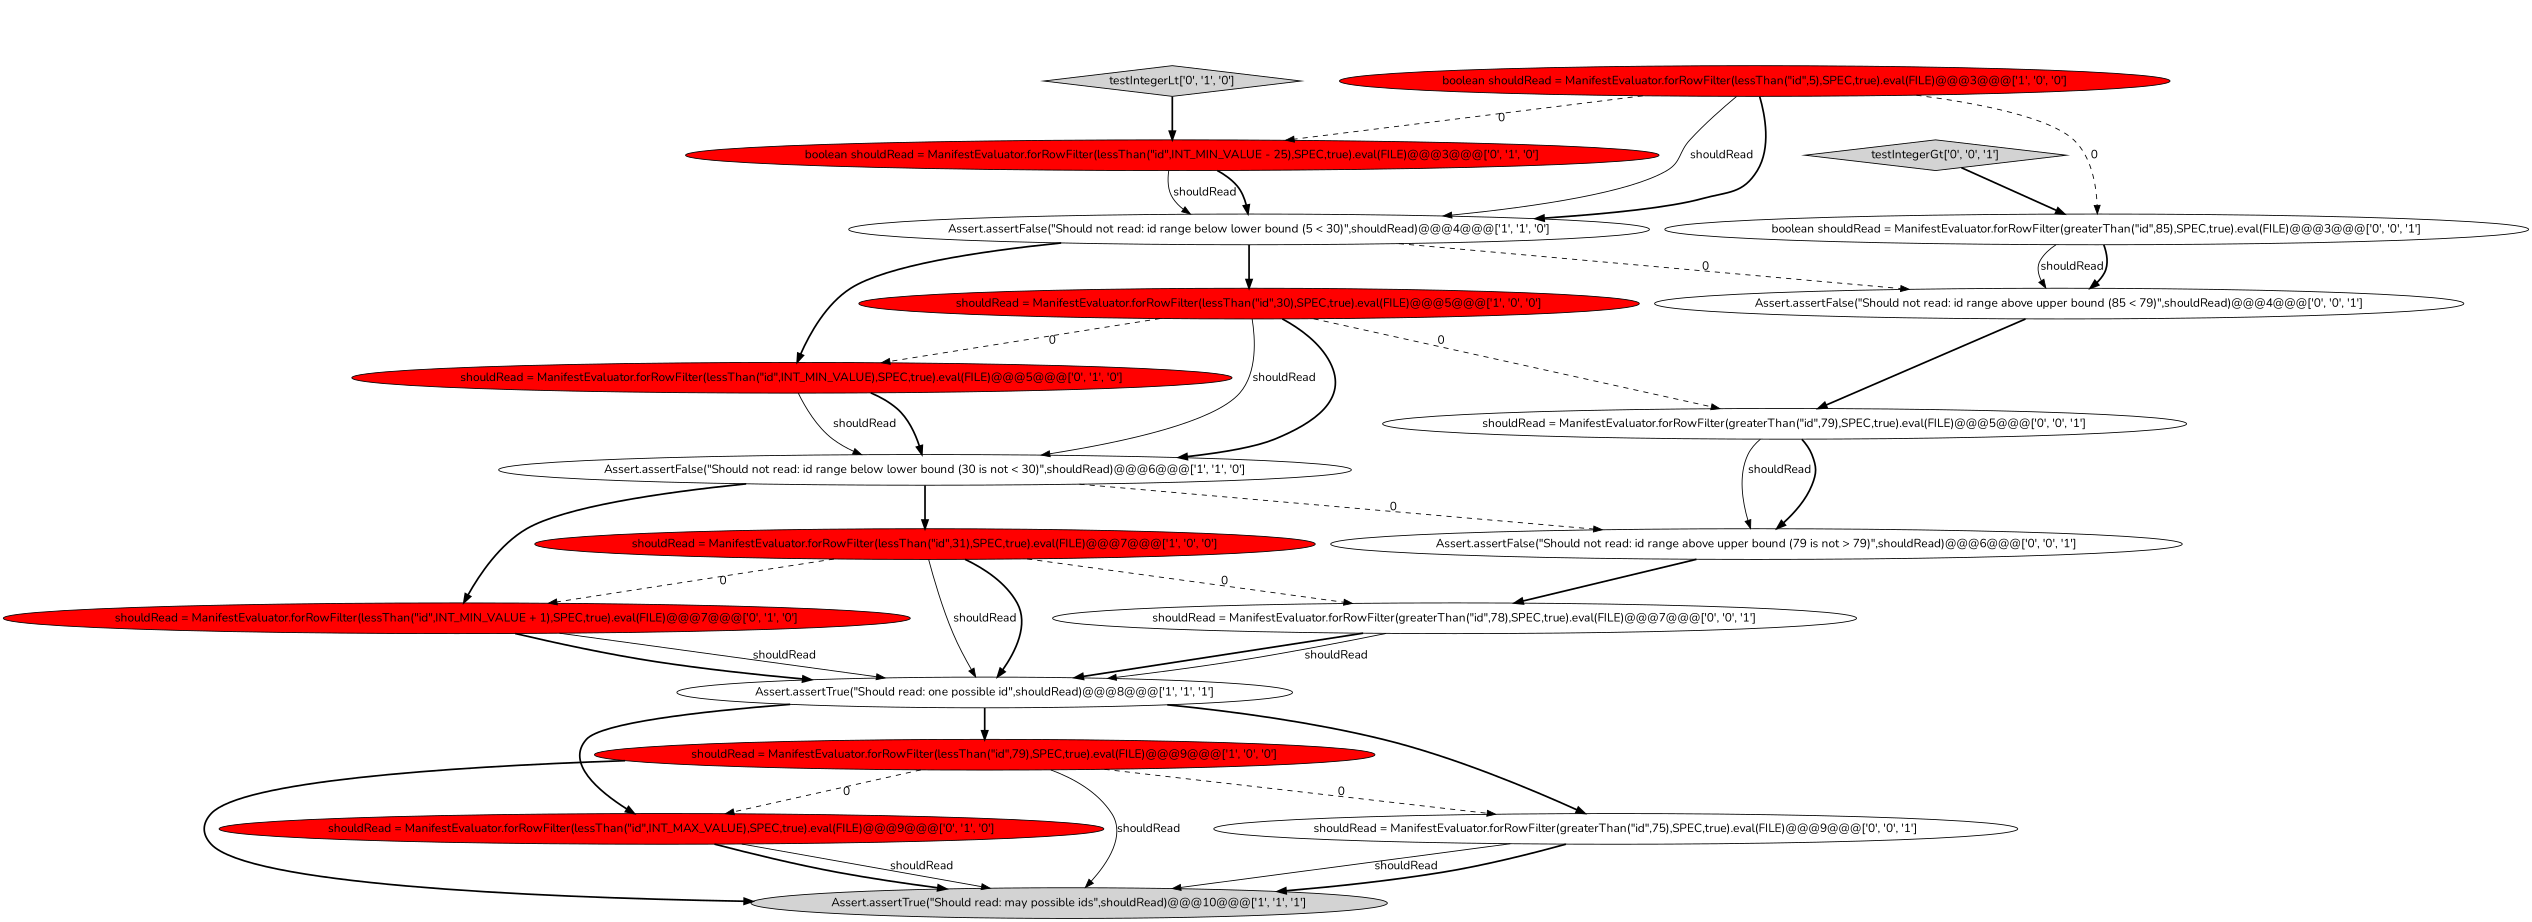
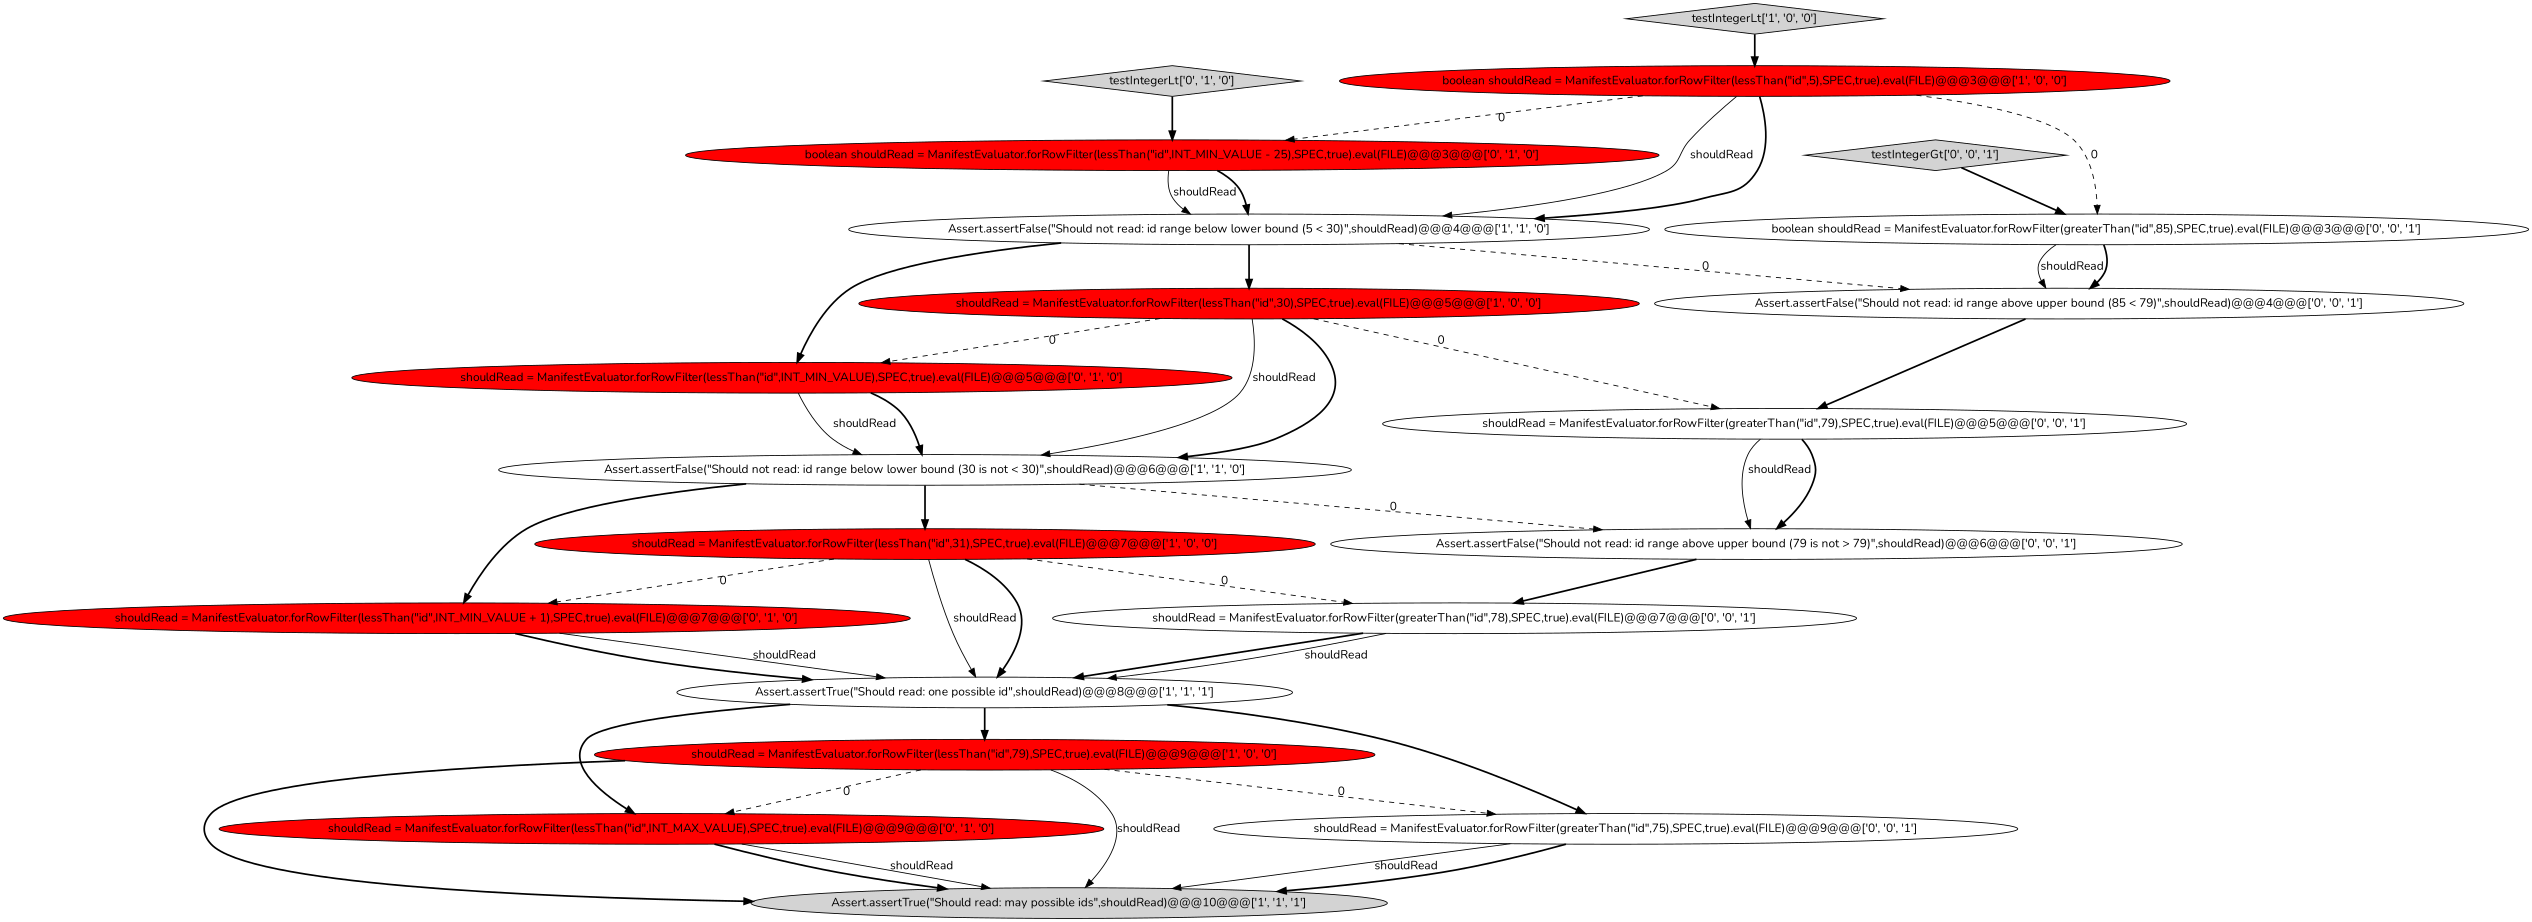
node "testIntegerLt['1', '0', '0']": added
